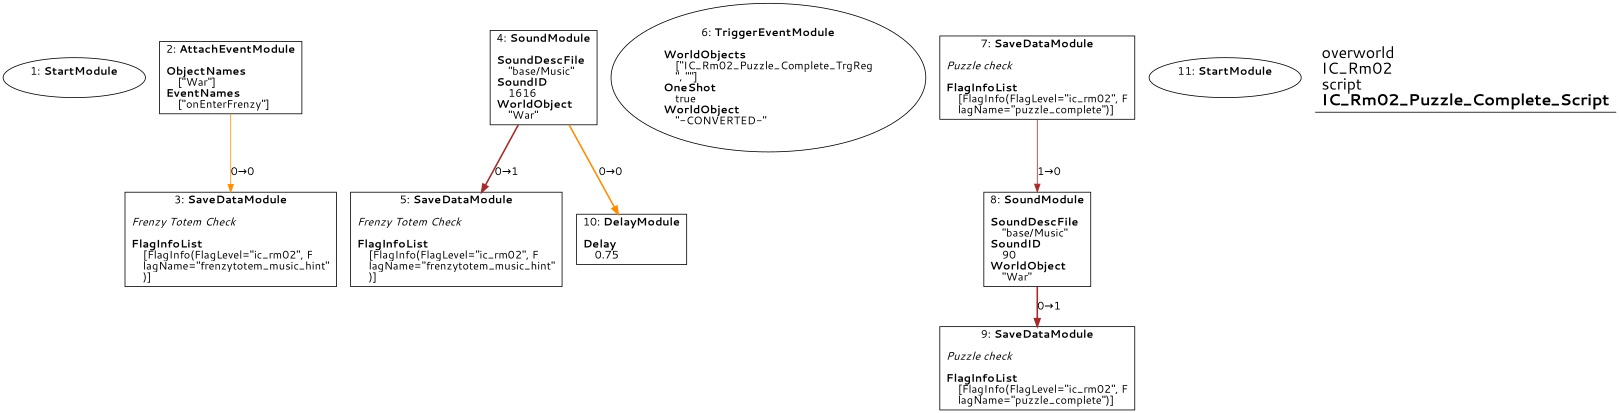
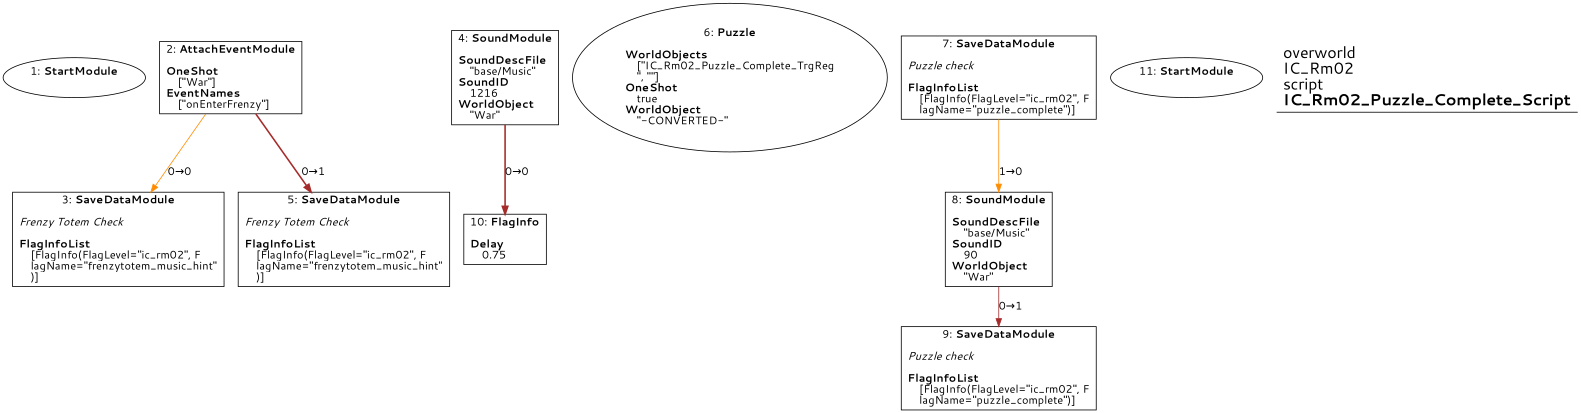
node "6:": text "TriggerEventModule" -> "Puzzle"
node "2:": text "ObjectNames" -> "OneShot"
node "4:": text "1616" -> "1216"
edge "7:" -> "8:": color brown -> darkorange
edge "4:" -> "5:": now "2:" -> "5:"
edge "4:" -> "10:": color darkorange -> brown
node "10:": text "DelayModule" -> "FlagInfo"
edge "8:" -> "9:": style bold -> solid
